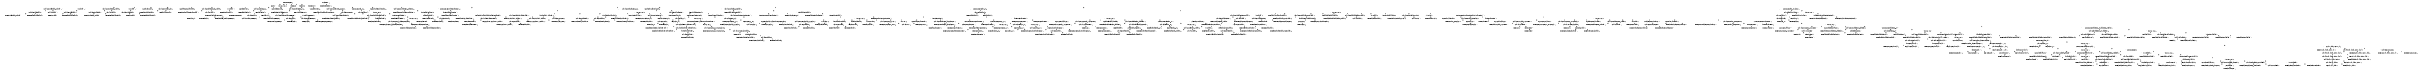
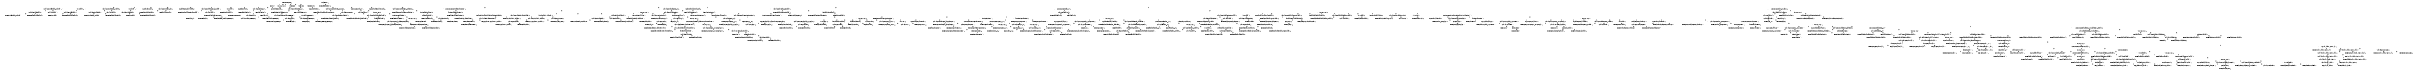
edge "(<operator>.assignment,Vector dependencyList = null)" -> "(LITERAL,null,Vector dependencyList = null)": now "(<operator>.assignment,this.classpathDependencies = null)" -> "(LITERAL,null,Vector dependencyList = null)"
edge "(addClassPath,addClassPath(destPath))" -> "(LITERAL,false,setClosure(false))": now "(setClosure,setClosure(false))" -> "(LITERAL,false,setClosure(false))"
node "(IDENTIFIER,info,info.absoluteFile.lastModified())": added
edge "(<operator>.notEquals,classURL != null)" -> "(LITERAL,null,classURL != null)": now "(IDENTIFIER,classURL,classURL != null)" -> "(LITERAL,null,classURL != null)"
